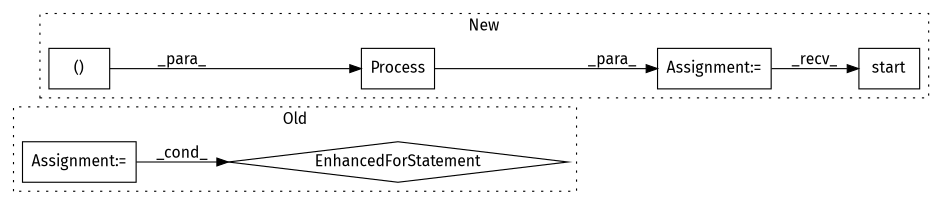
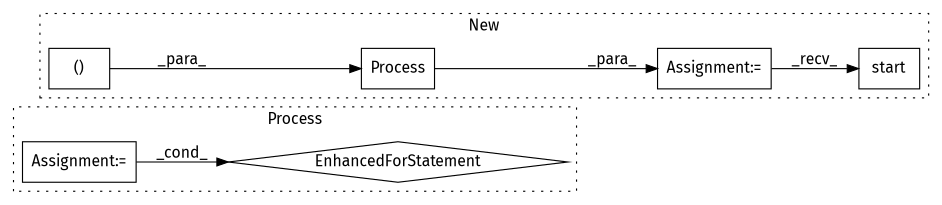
cluster "Old": label "Old" -> "Process"
